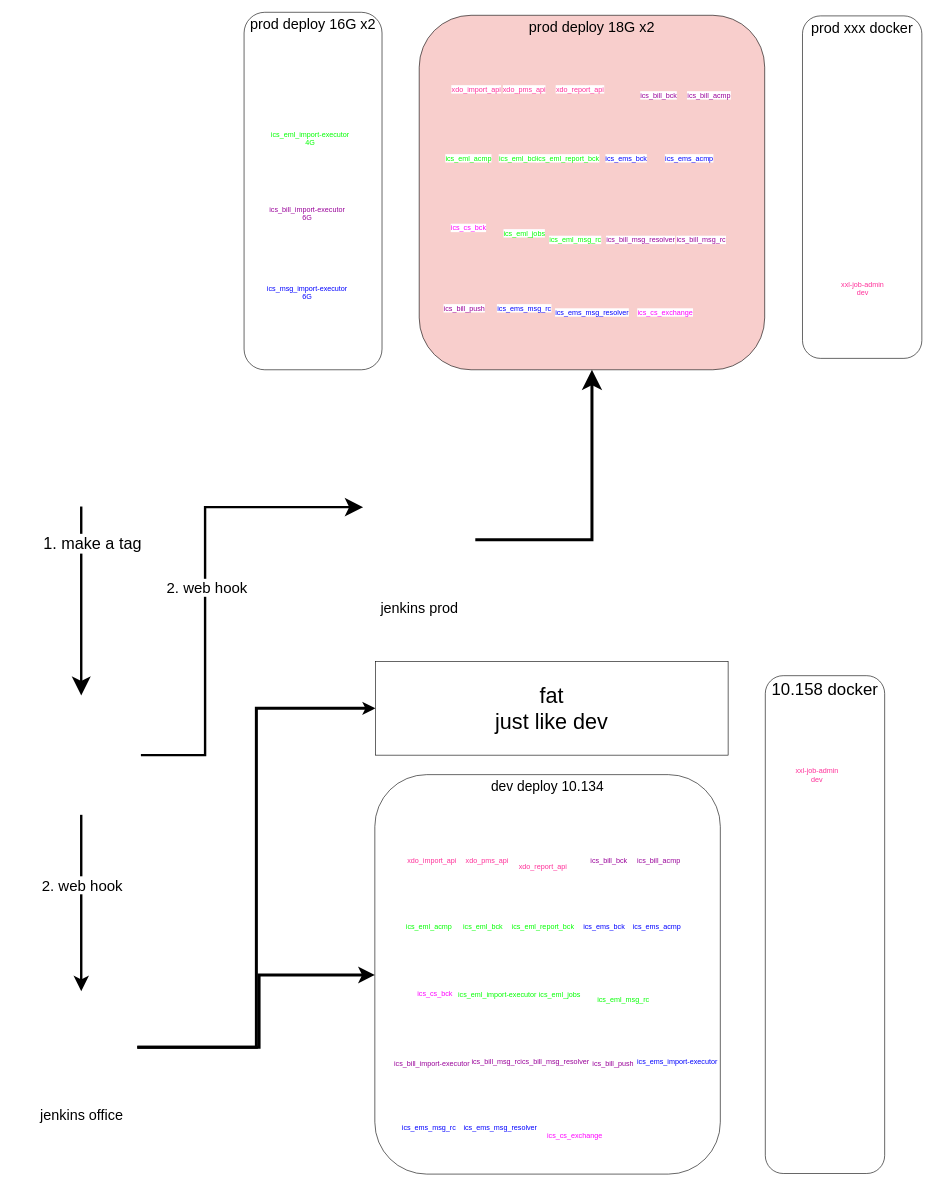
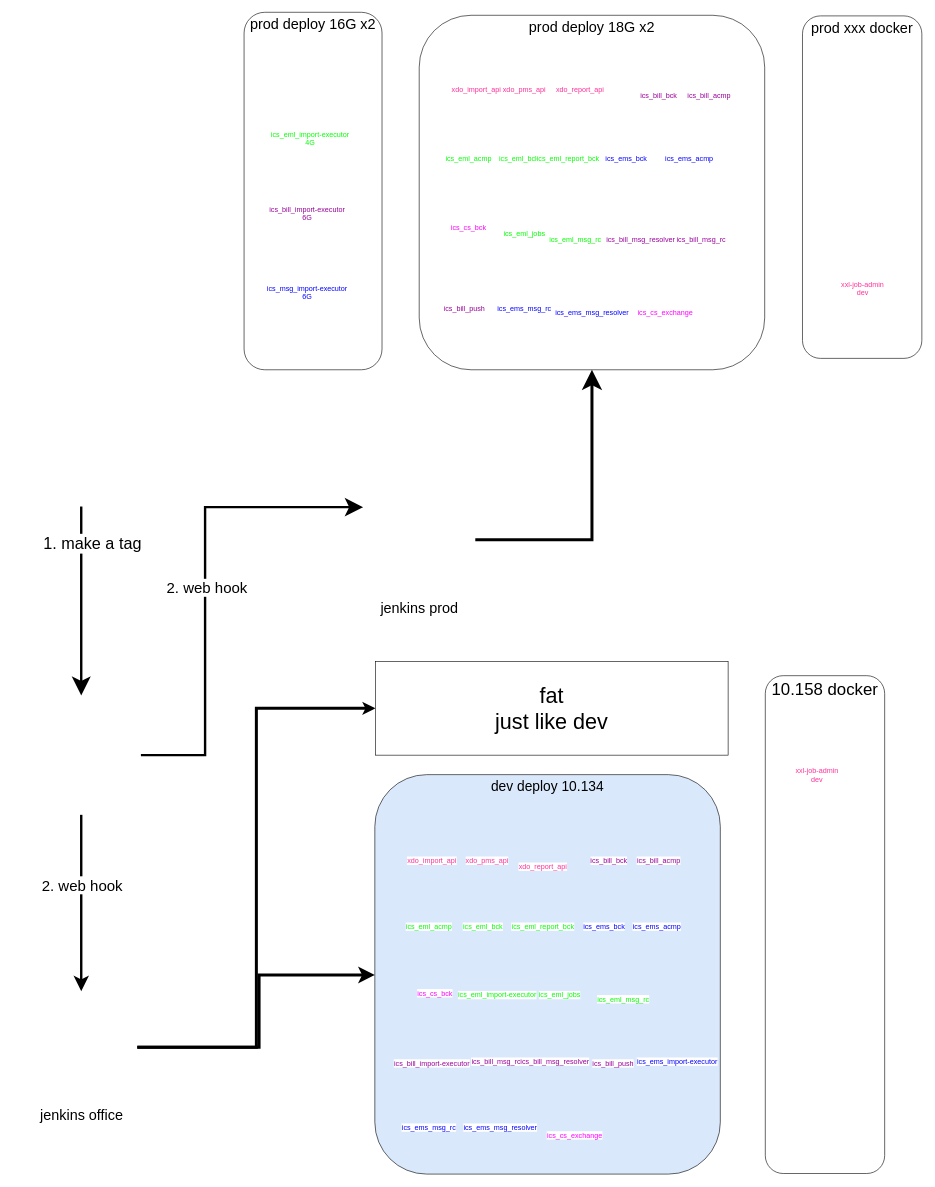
node "prod deploy 18G x2": fillcolor #f8cecc -> #ffffff
node "dev deploy 10.134": fillcolor #ffffff -> #dae8fc
